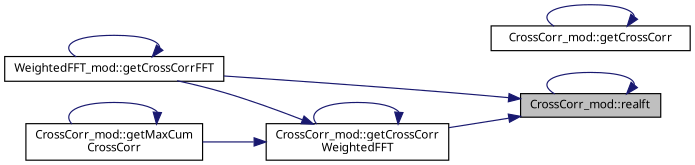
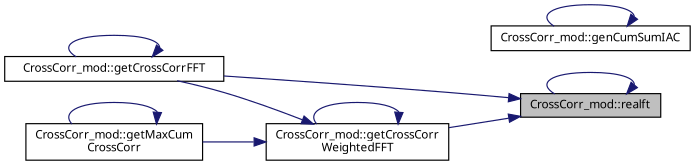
node "CrossCorr_mod::getCrossCorr": label "CrossCorr_mod::getCrossCorr" -> "CrossCorr_mod::genCumSumIAC"
node "WeightedFFT_mod::getCrossCorrFFT": label "WeightedFFT_mod::getCrossCorrFFT" -> "CrossCorr_mod::getCrossCorrFFT"
